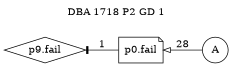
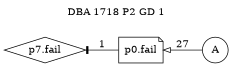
edge "A" -> "p0.fail": label "28" -> "27"
node "p9.fail": label "p9.fail" -> "p7.fail"
